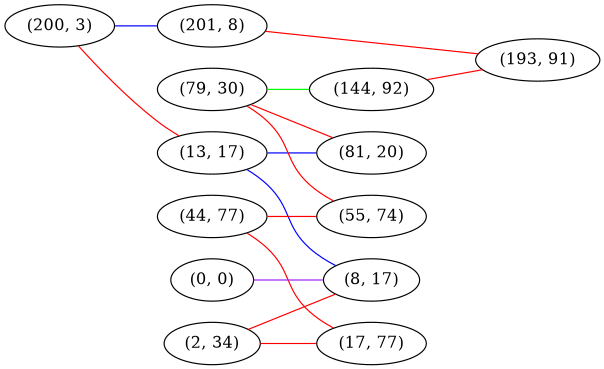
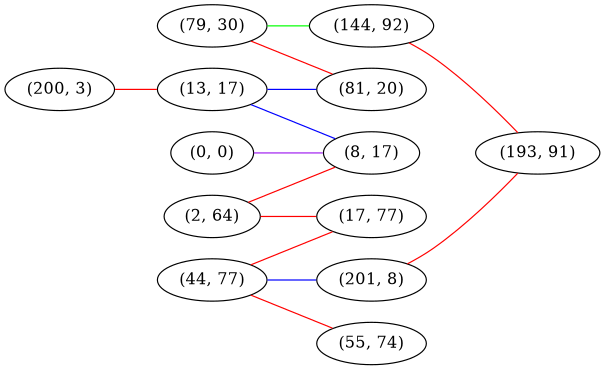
edge "(200, 3)" -- "(201, 8)": now "(44, 77)" -- "(201, 8)"
edge "(79, 30)" -- "(55, 74)": removed
node "(2, 34)": label "(2, 34)" -> "(2, 64)"
